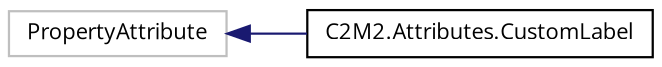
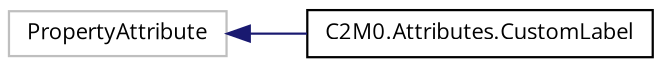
node "C2M2.Attributes.CustomLabel": label "C2M2.Attributes.CustomLabel" -> "C2M0.Attributes.CustomLabel"
